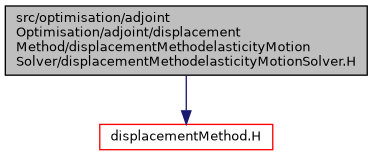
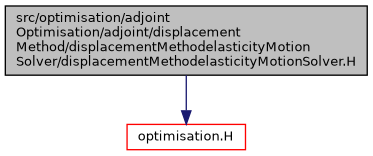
node "displacementMethod.H": label "displacementMethod.H" -> "optimisation.H"
